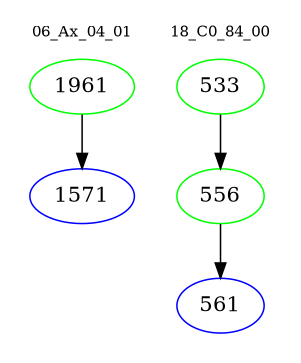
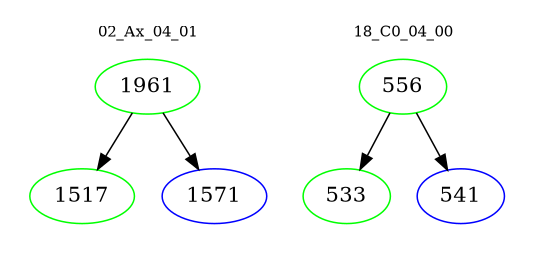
cluster "06_Ax_04_01": label "06_Ax_04_01" -> "02_Ax_04_01"
cluster "18_C0_84_00": label "18_C0_84_00" -> "18_C0_04_00"
edge "533" -> "556": reversed
node "1517": added
node "561": label "561" -> "541"
